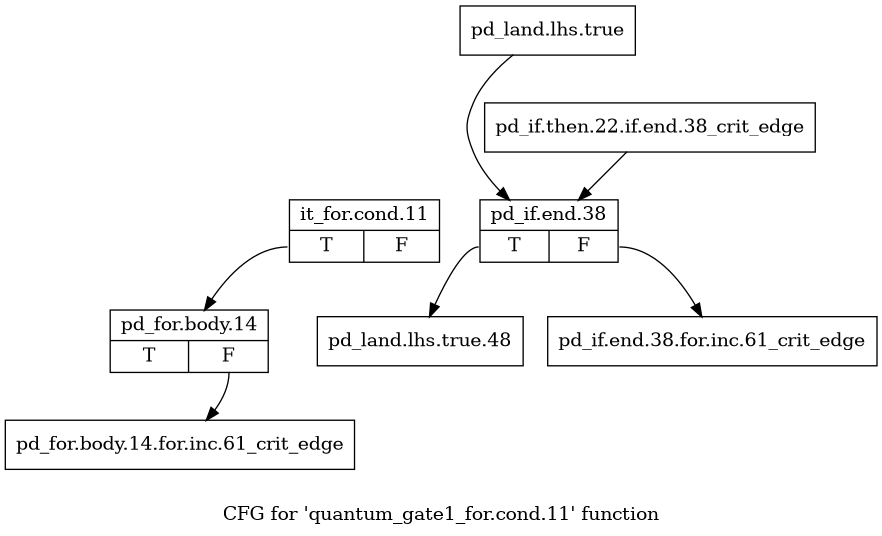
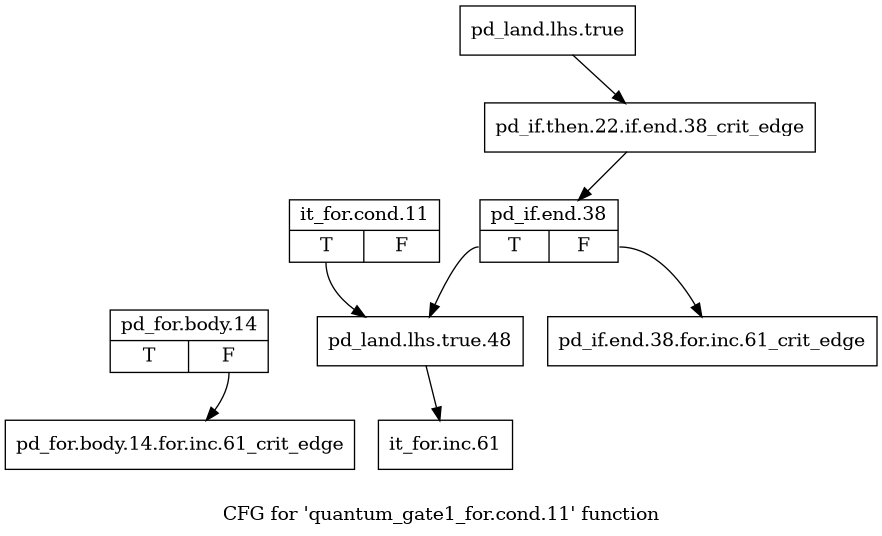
edge "pd_land.lhs.true" -> "pd_if.end.38": now "pd_land.lhs.true" -> "pd_if.then.22.if.end.38_crit_edge"
edge "it_for.cond.11" -> "pd_for.body.14": now "it_for.cond.11" -> "pd_land.lhs.true.48"
node "it_for.inc.61": added
